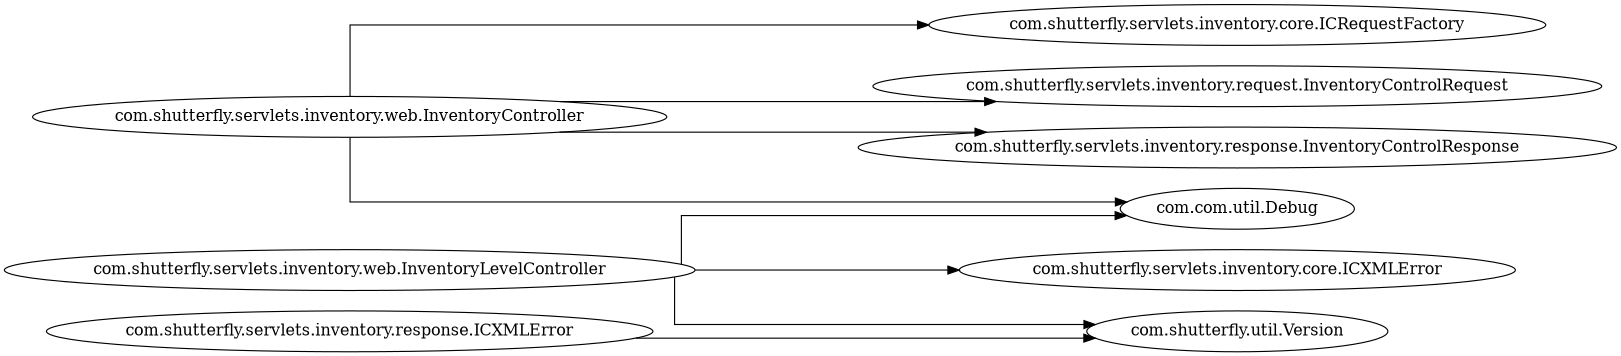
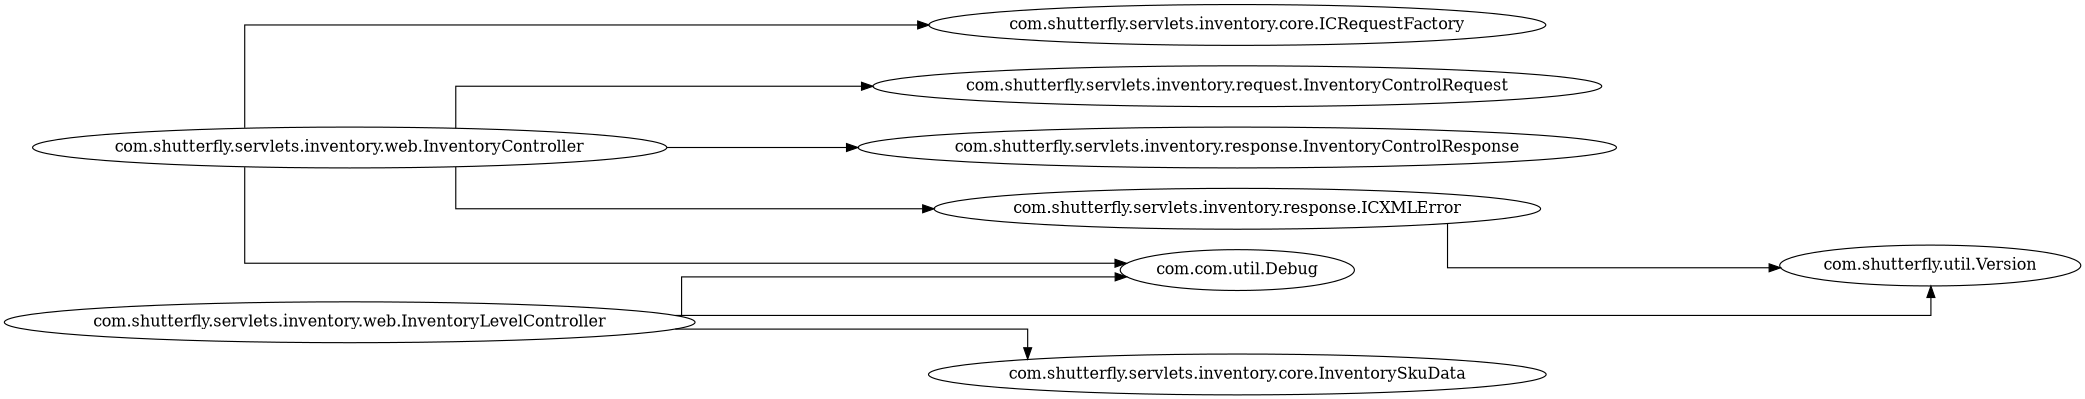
edge "com.shutterfly.servlets.inventory.web.InventoryController" -> "com.shutterfly.servlets.inventory.response.ICXMLError": added
node "com.shutterfly.servlets.inventory.core.ICXMLError": label "com.shutterfly.servlets.inventory.core.ICXMLError" -> "com.shutterfly.servlets.inventory.core.InventorySkuData"
